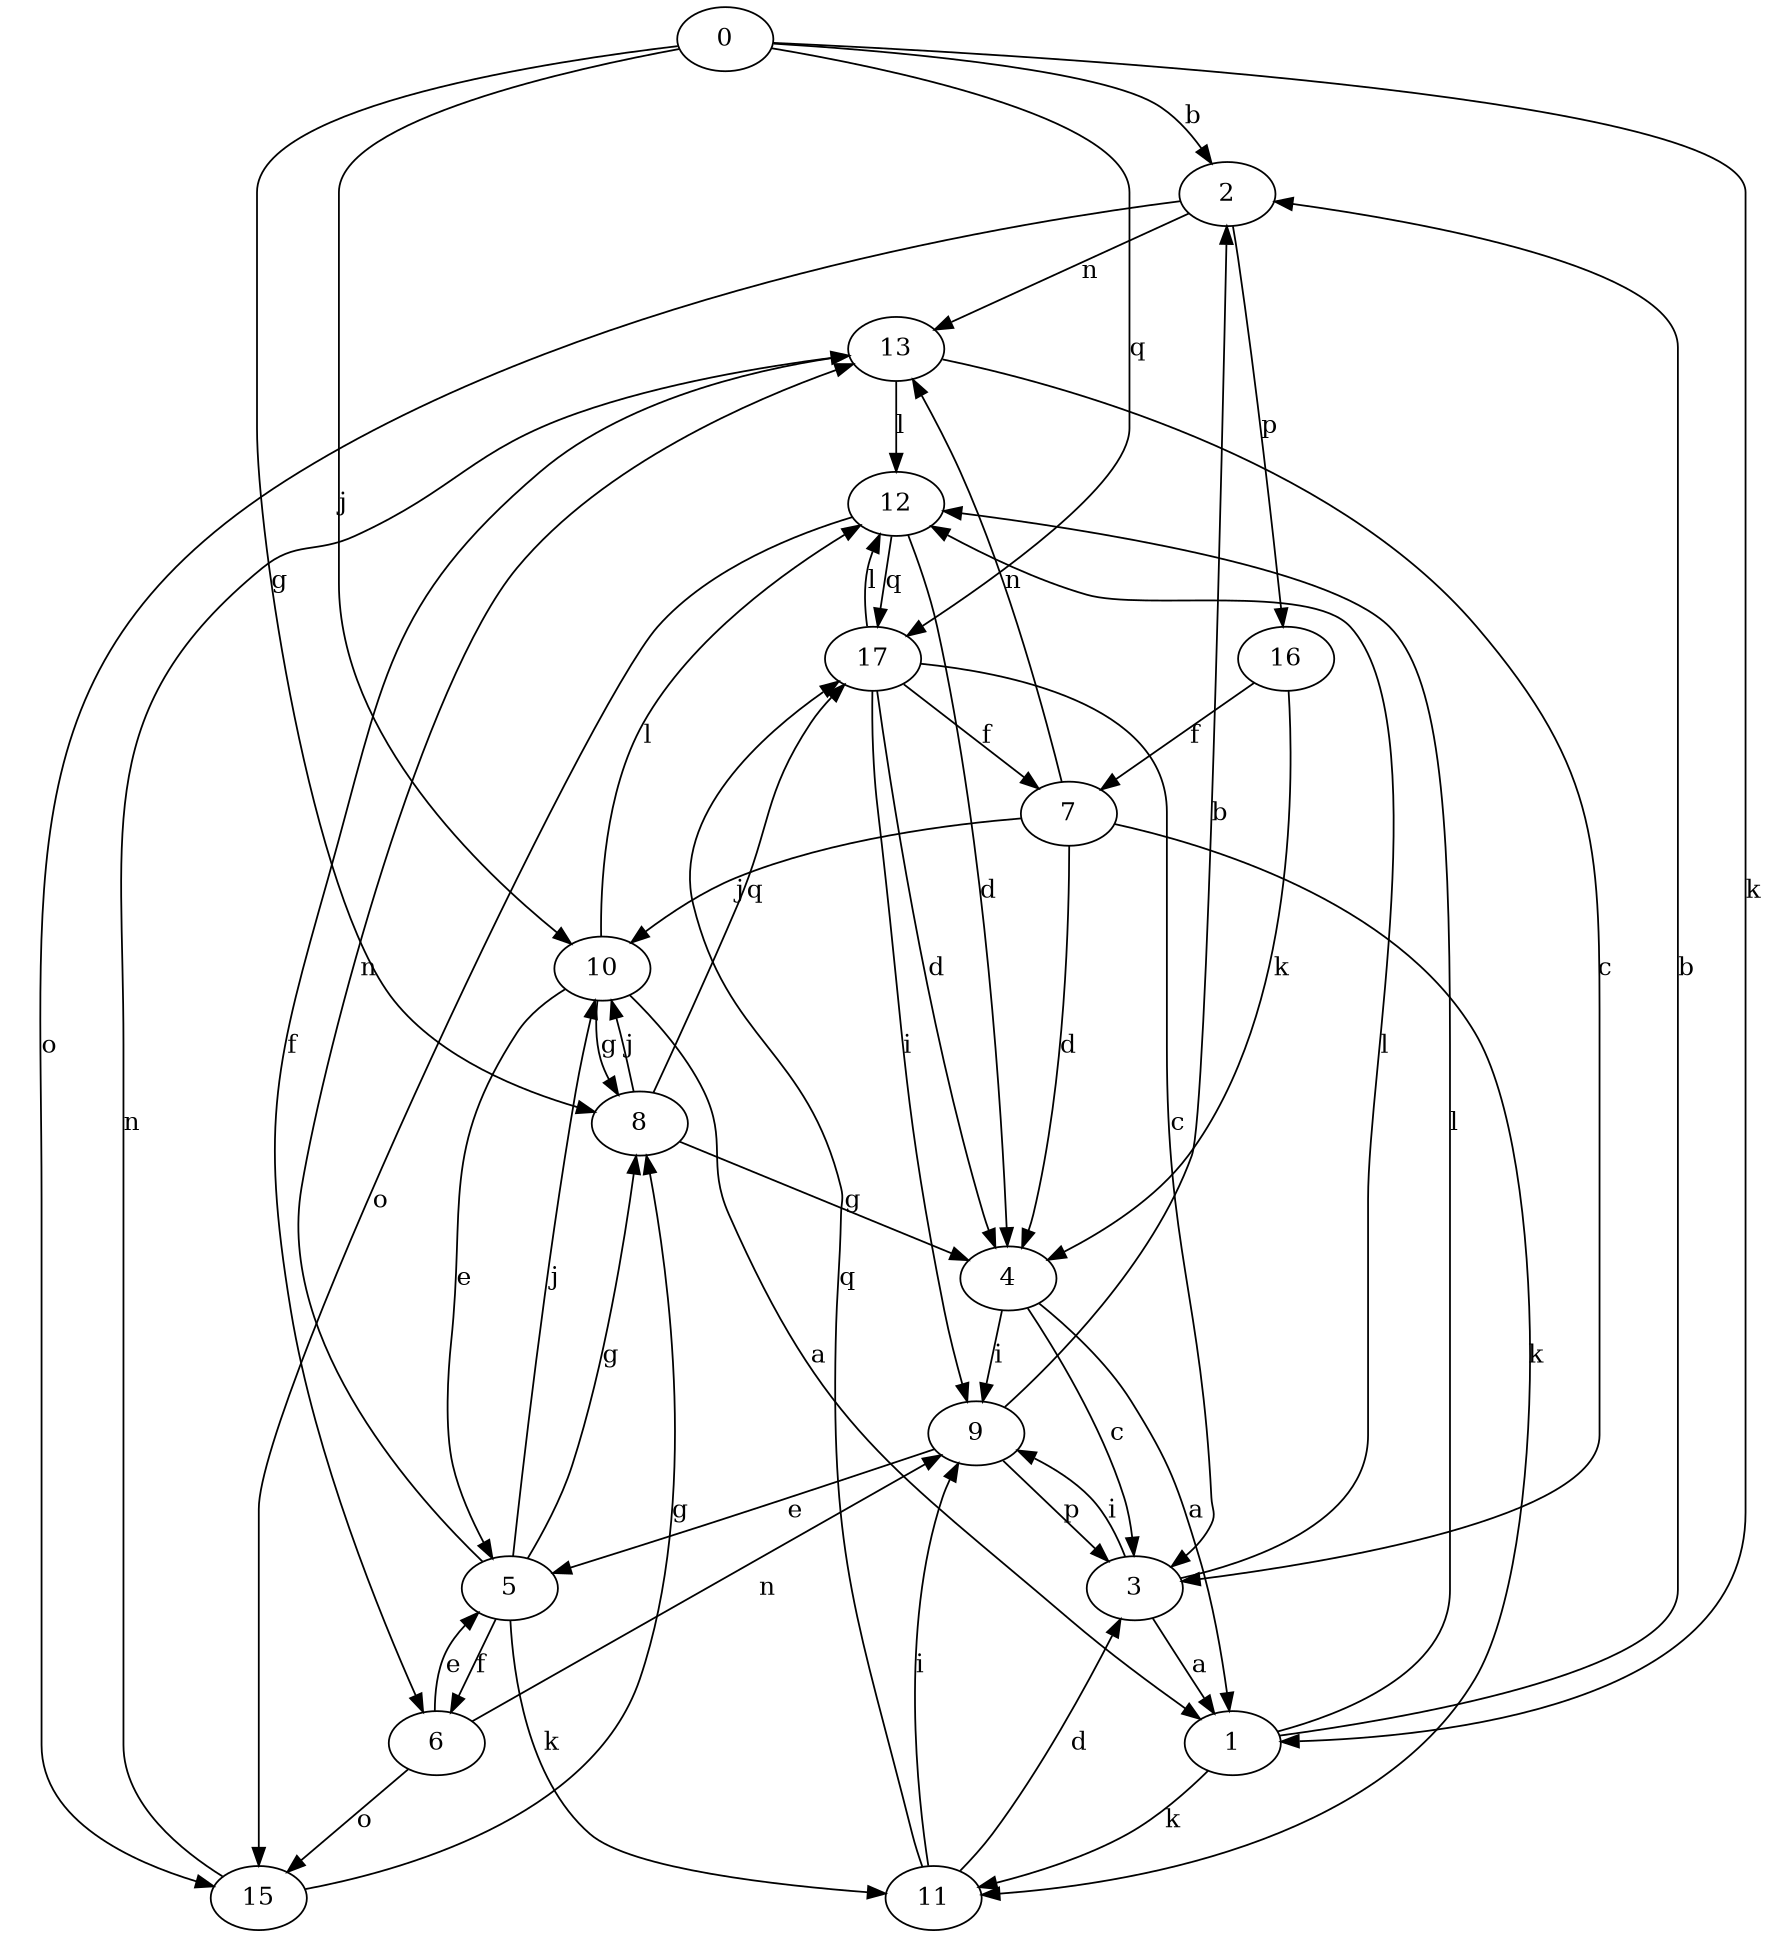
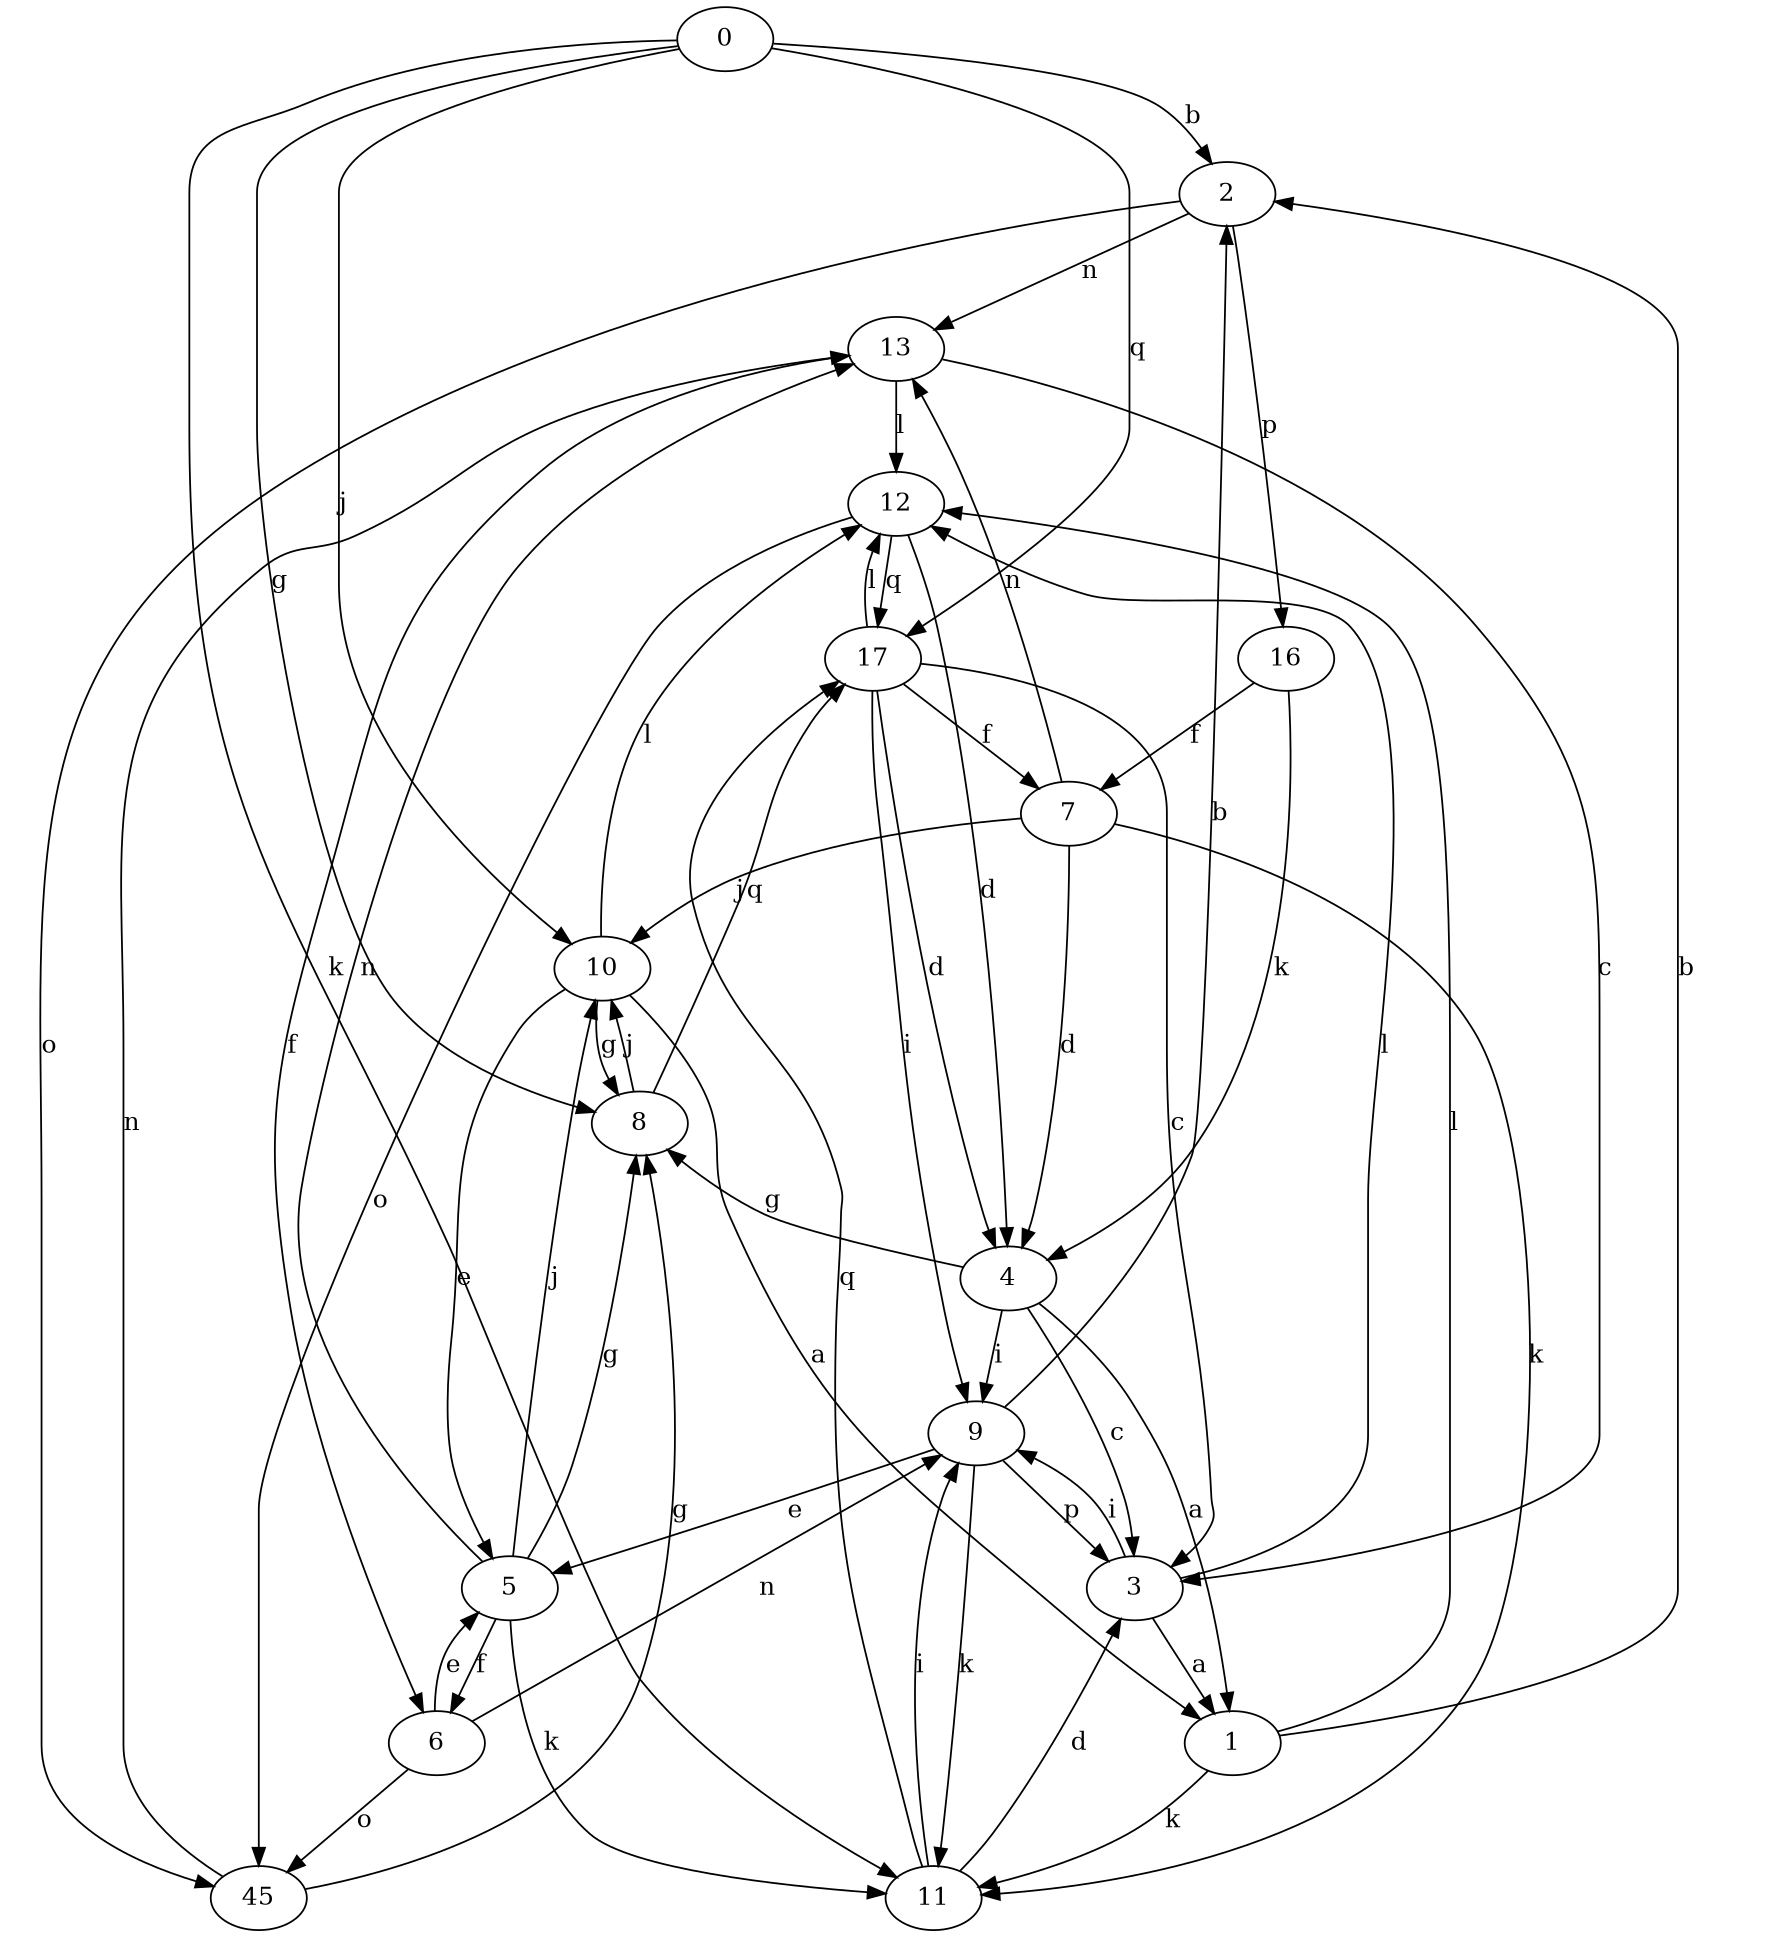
edge "0" -> "1": now "0" -> "11"
edge "8" -> "4": reversed
edge "9" -> "11": added, label "k"
node "15": label "15" -> "45"
